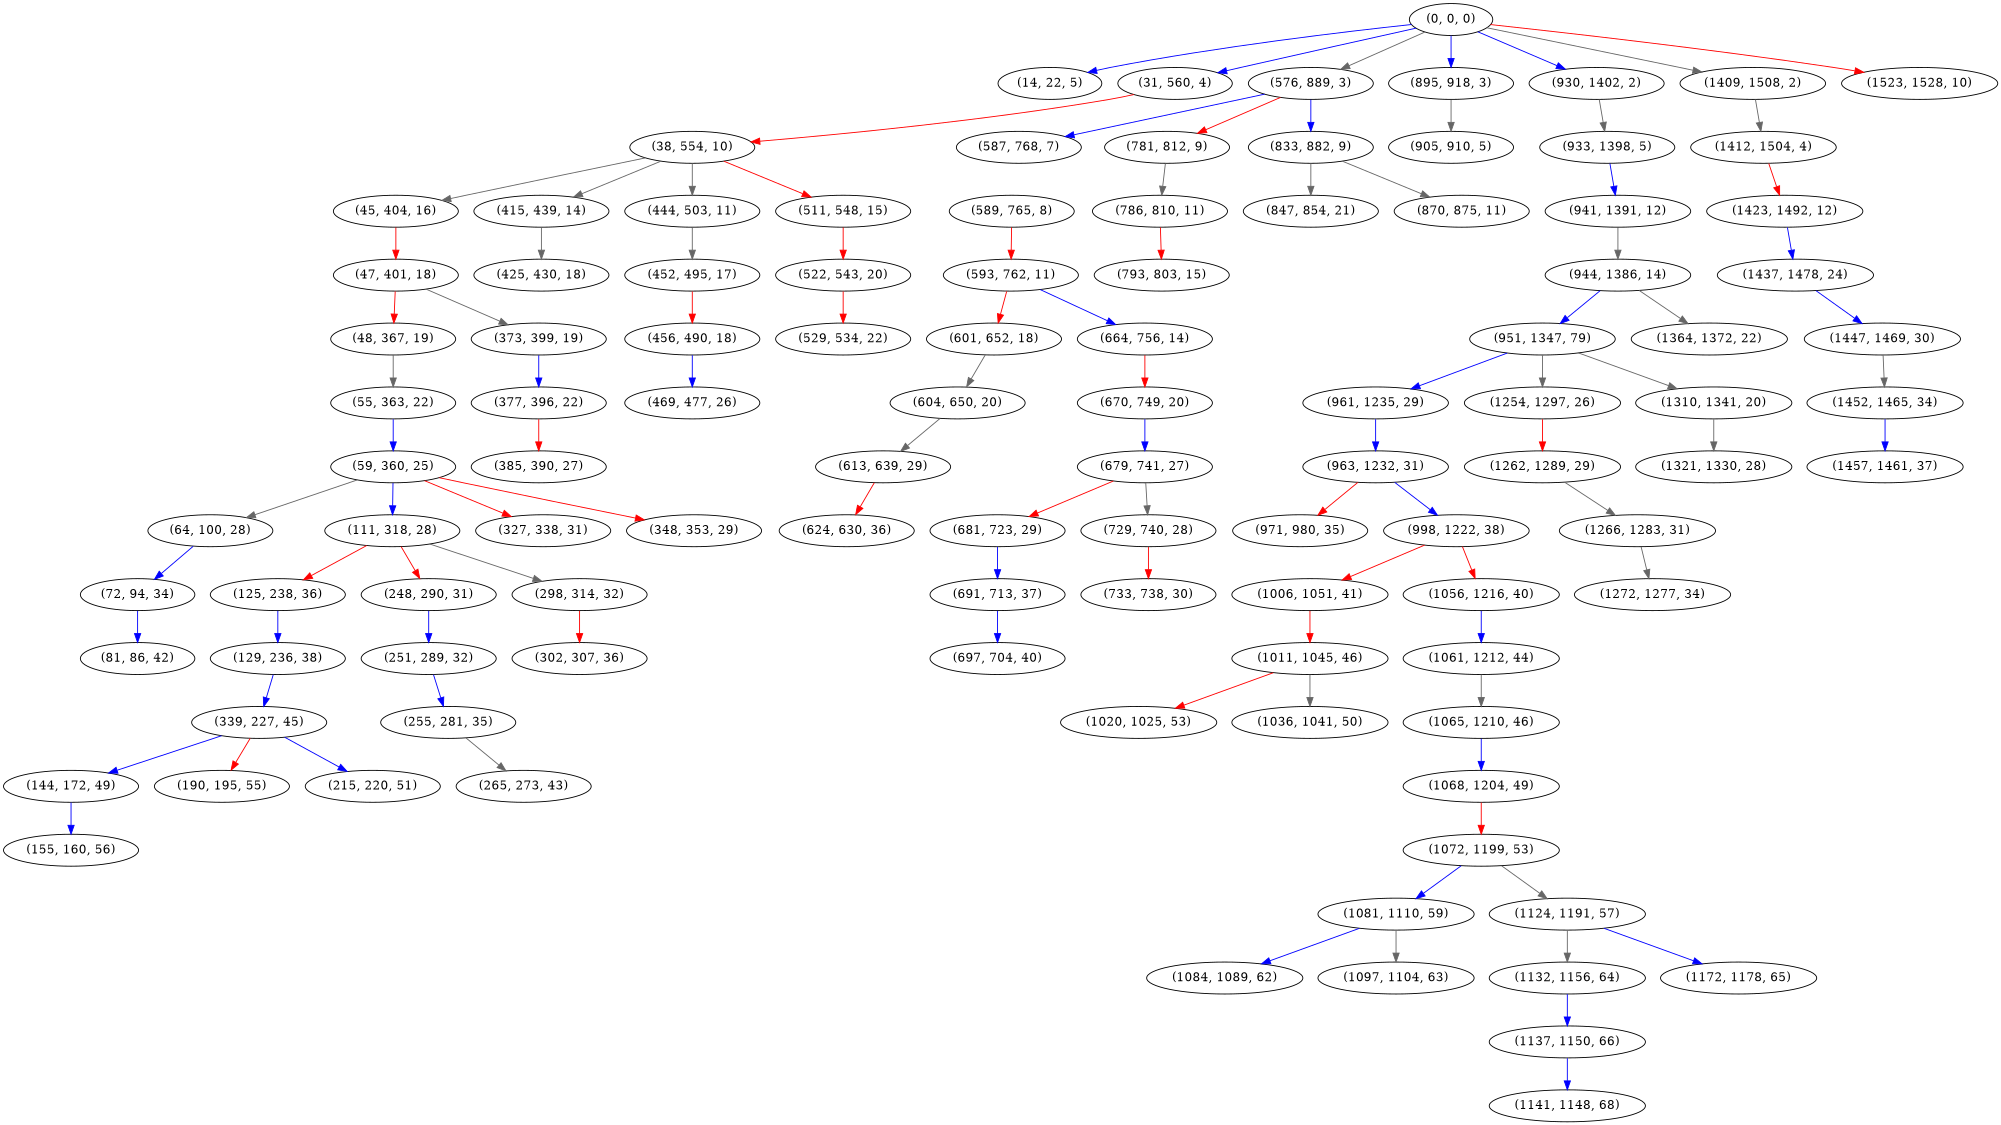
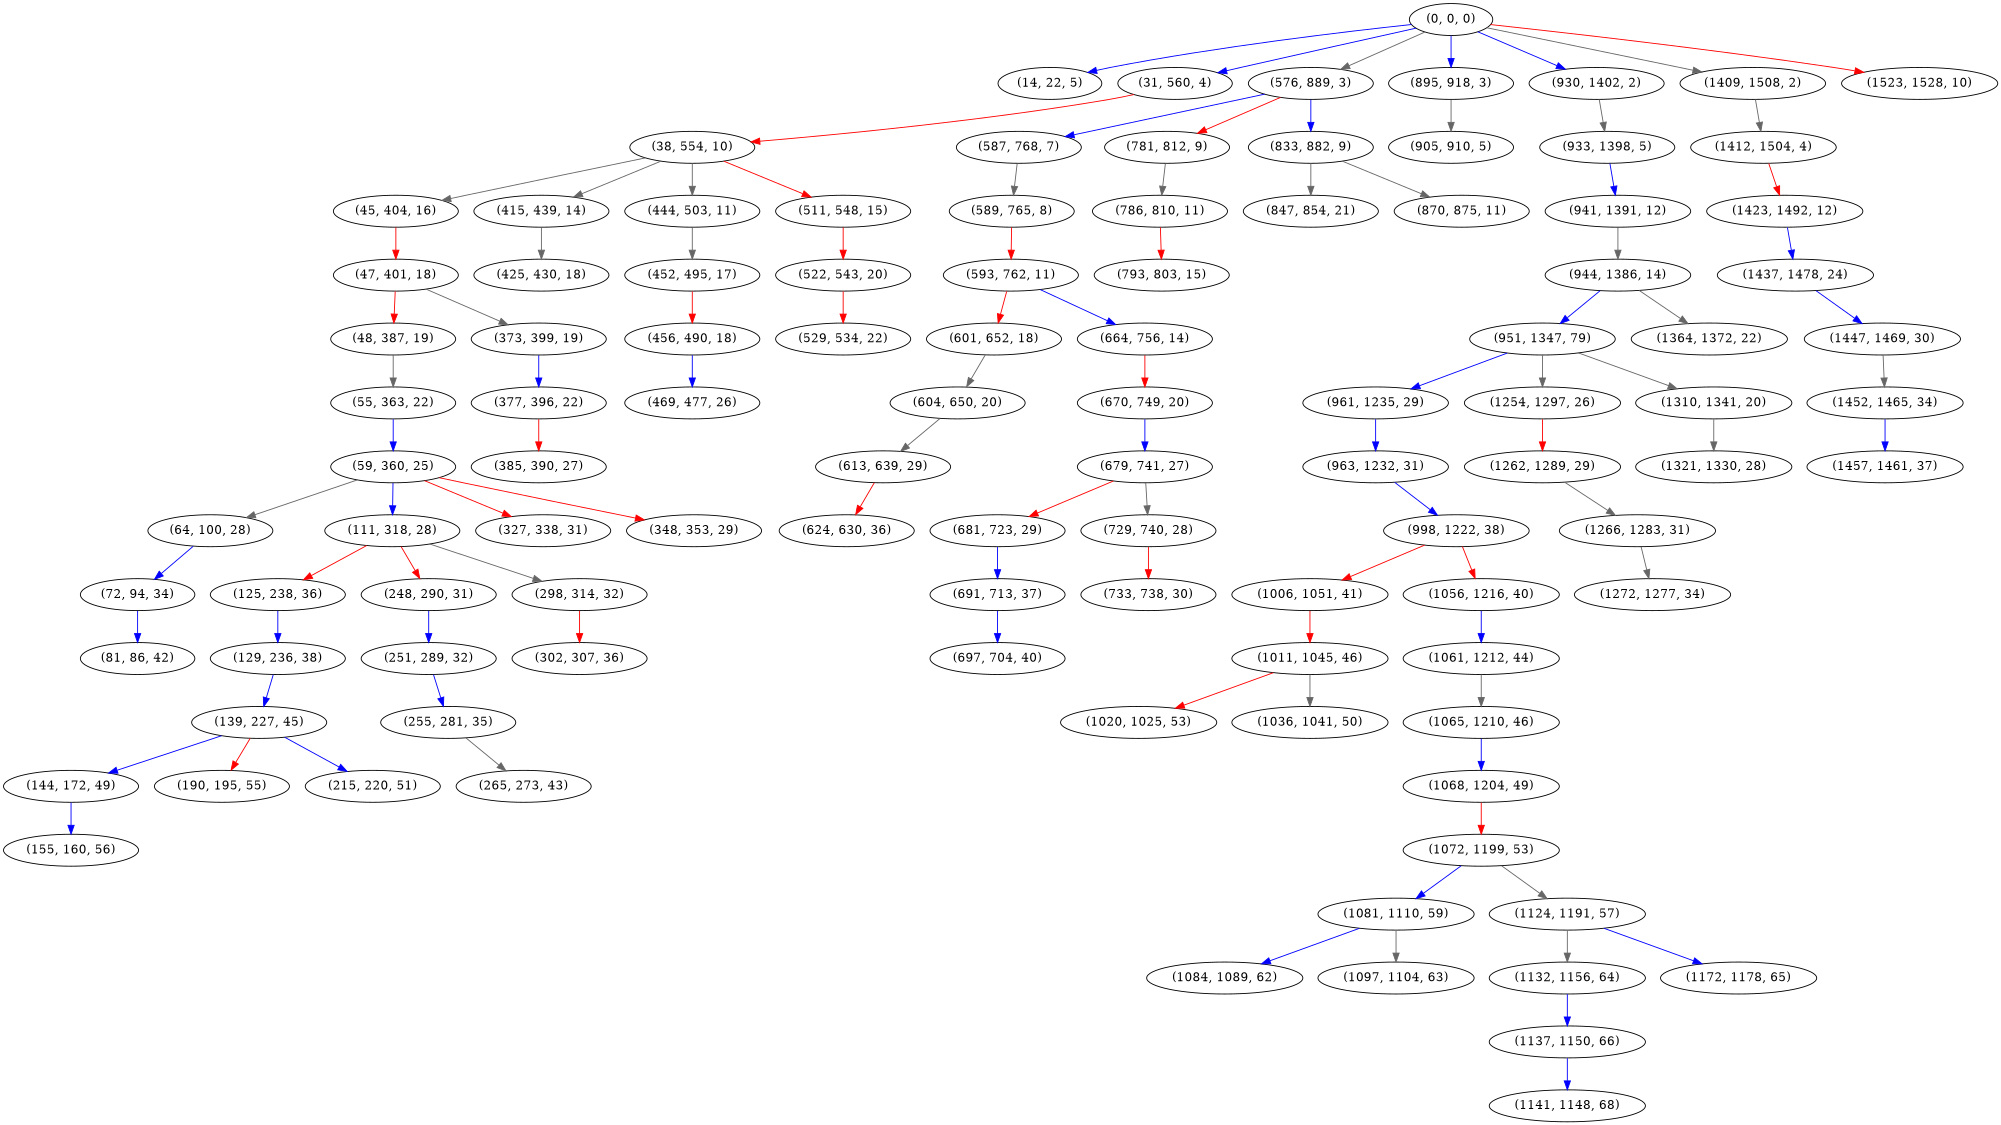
edge "(587, 768, 7)" -> "(589, 765, 8)": added
node "(48, 367, 19)": label "(48, 367, 19)" -> "(48, 387, 19)"
node "(971, 980, 35)": removed
node "(339, 227, 45)": label "(339, 227, 45)" -> "(139, 227, 45)"
